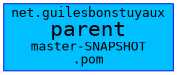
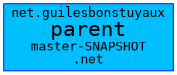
node "net.guilesbonstuyaux": text ".pom" -> ".net"
